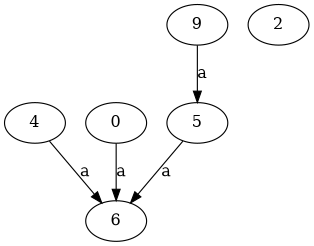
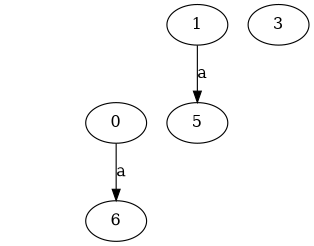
node "9": label "9" -> "1"
node "2": label "2" -> "3"
node "4": removed
edge "5" -> "6": removed, label "a"
